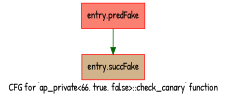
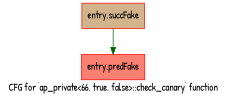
edge "entry.predFake" -> "entry.succFake": reversed
